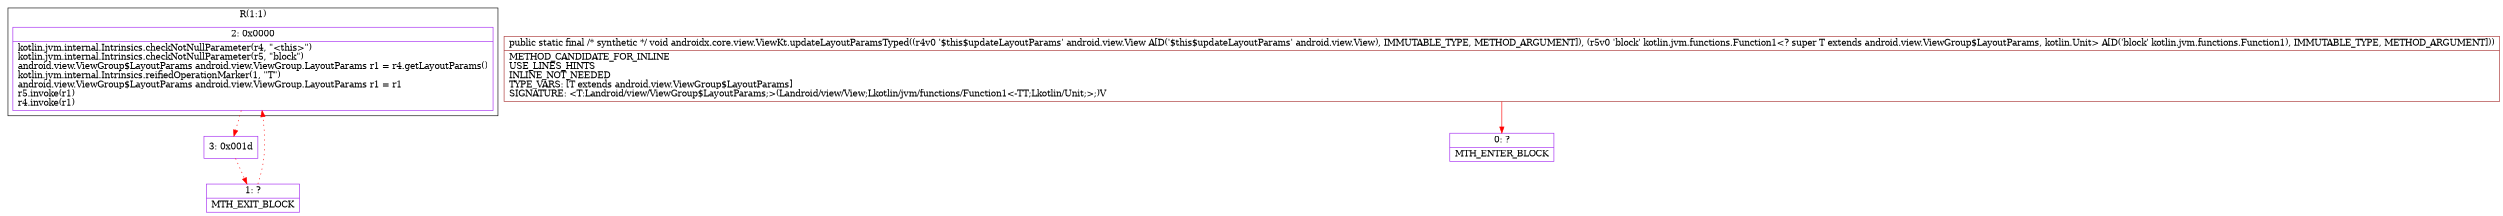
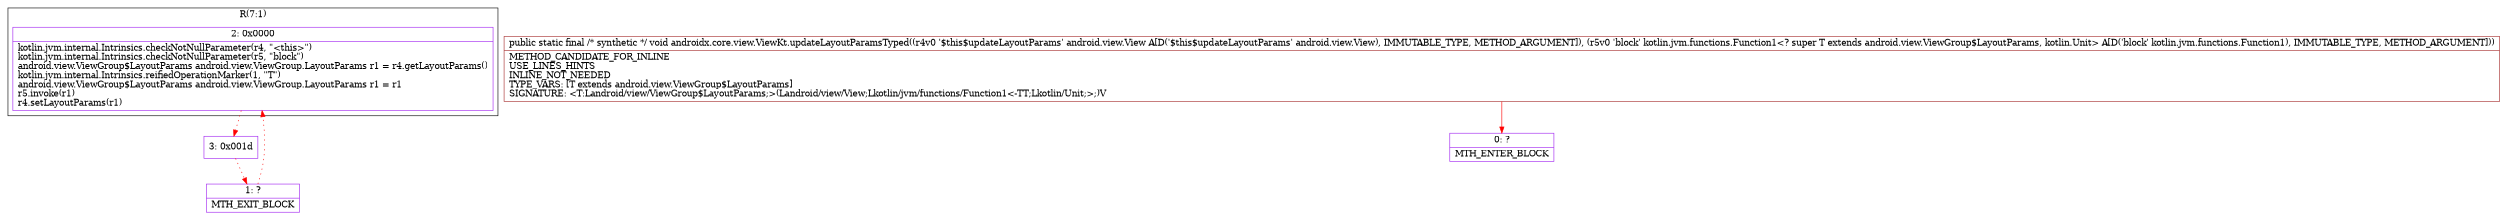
cluster "R(1:1)": label "R(1:1)" -> "R(7:1)"
node "2: 0x0000": text "r4.invoke(r1)" -> "r4.setLayoutParams(r1)"
